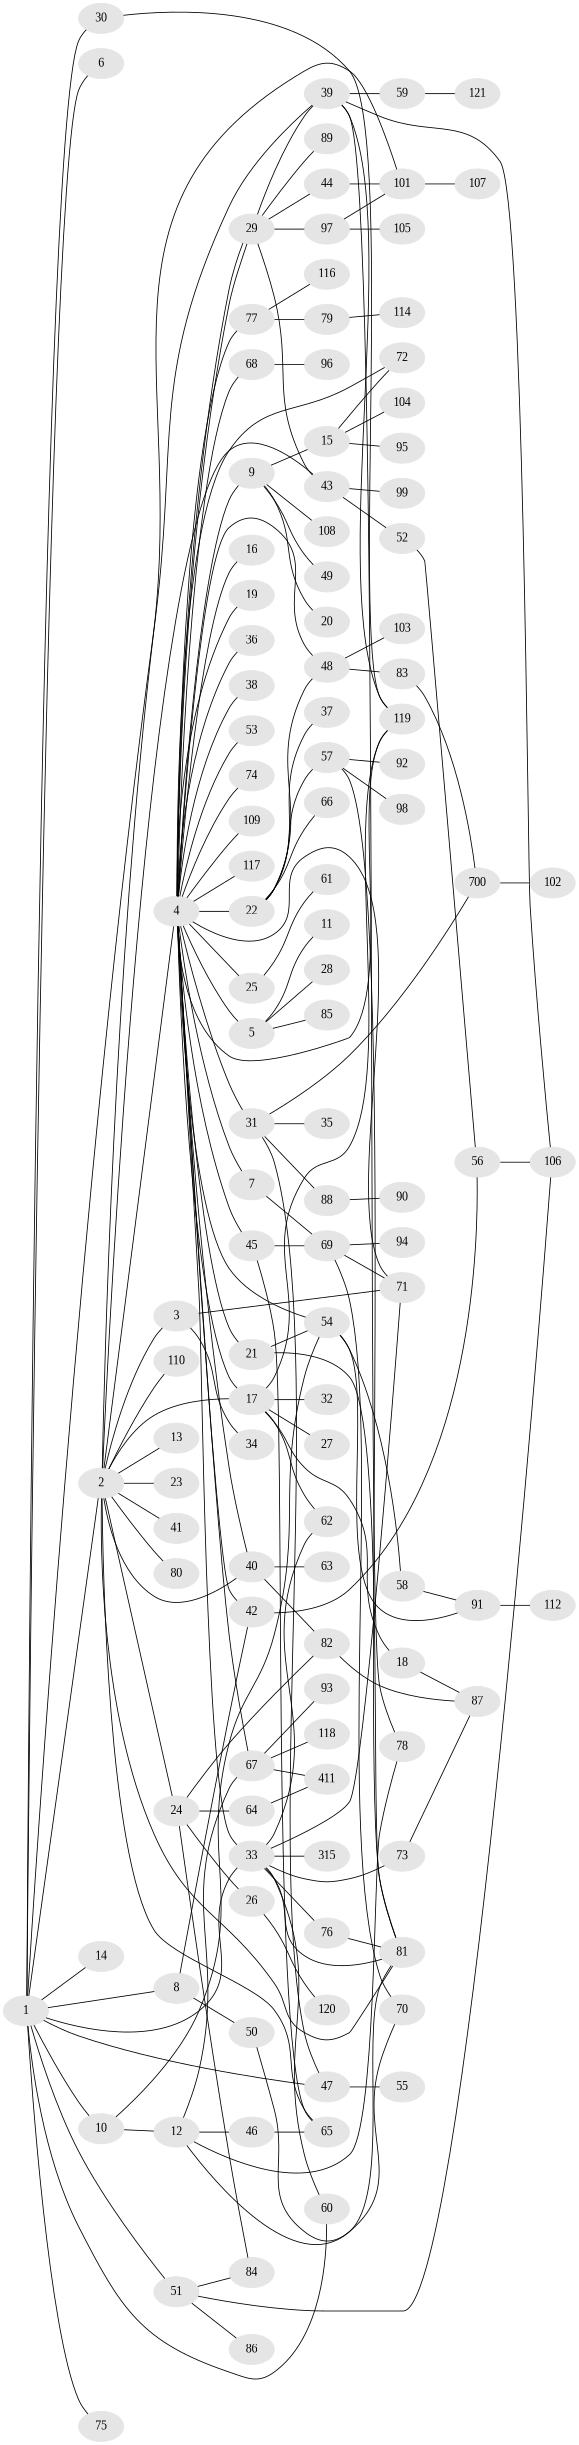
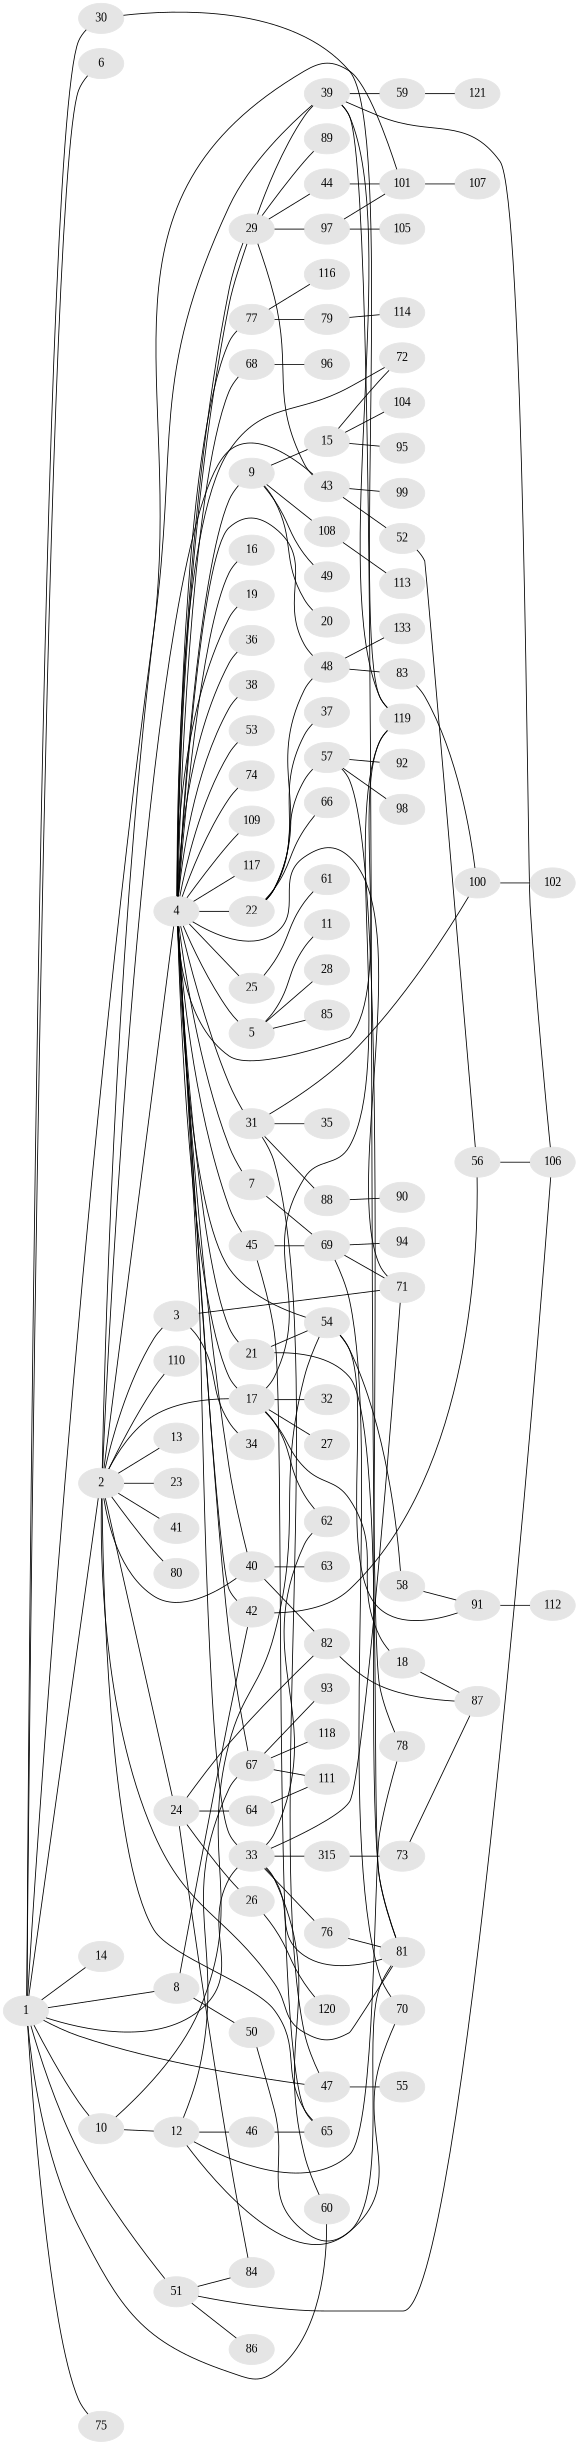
node "113": added
node "103": label "103" -> "133"
node "700": label "700" -> "100"
node "411": label "411" -> "111"
edge "33" -- "73": now "315" -- "73"
